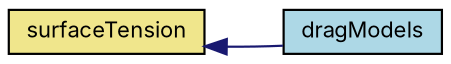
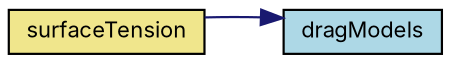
edge "dragModels" -> "surfaceTension": reversed
